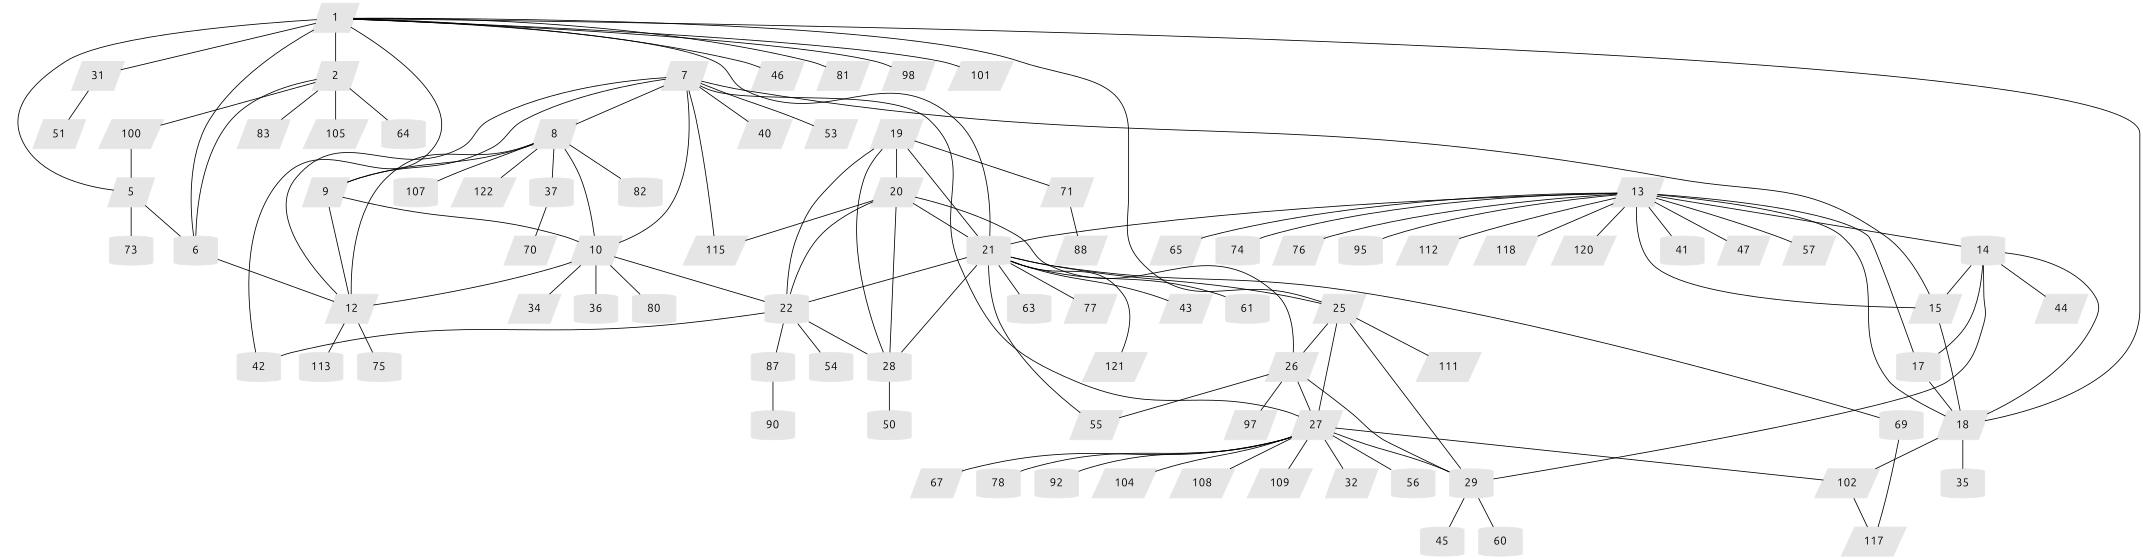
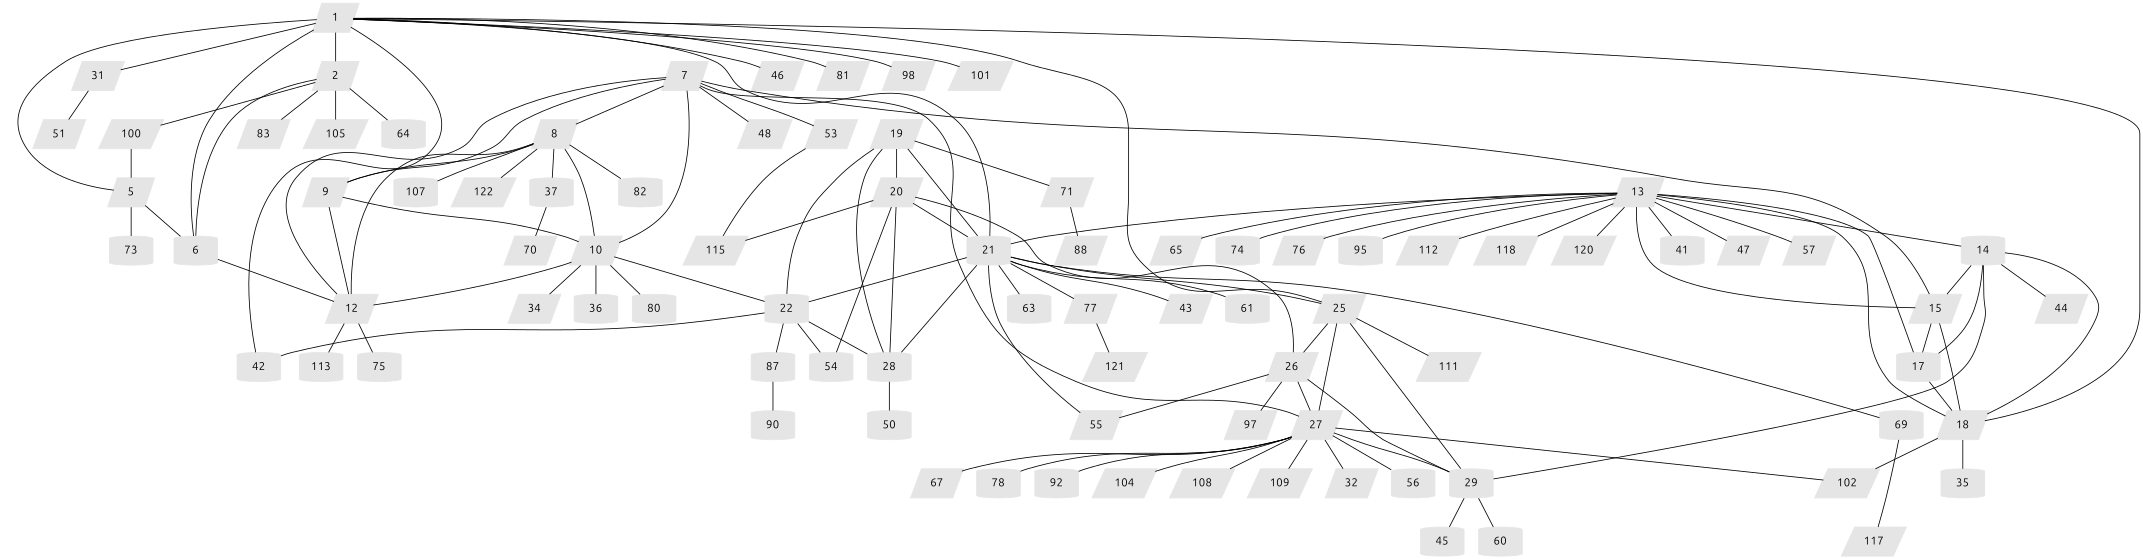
node "40": label "40" -> "48"
edge "7" -- "115": now "53" -- "115"
edge "20" -- "22": now "20" -- "54"
edge "21" -- "121": now "77" -- "121"
edge "15" -- "17": added
edge "102" -- "117": removed
